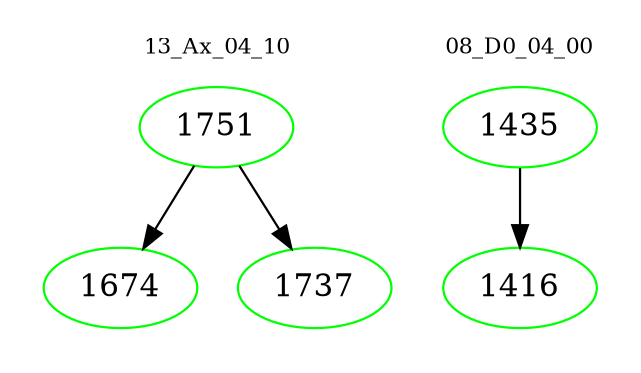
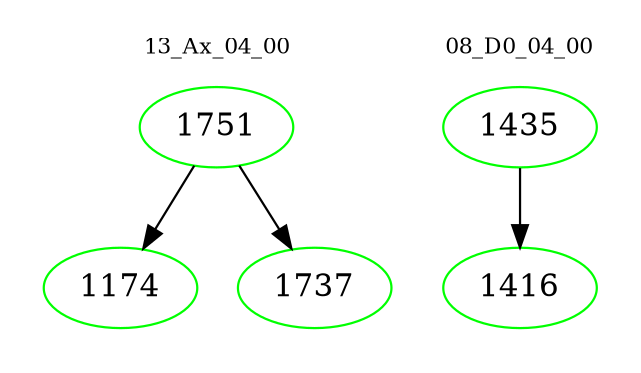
cluster "13_Ax_04_10": label "13_Ax_04_10" -> "13_Ax_04_00"
node "1674": label "1674" -> "1174"
